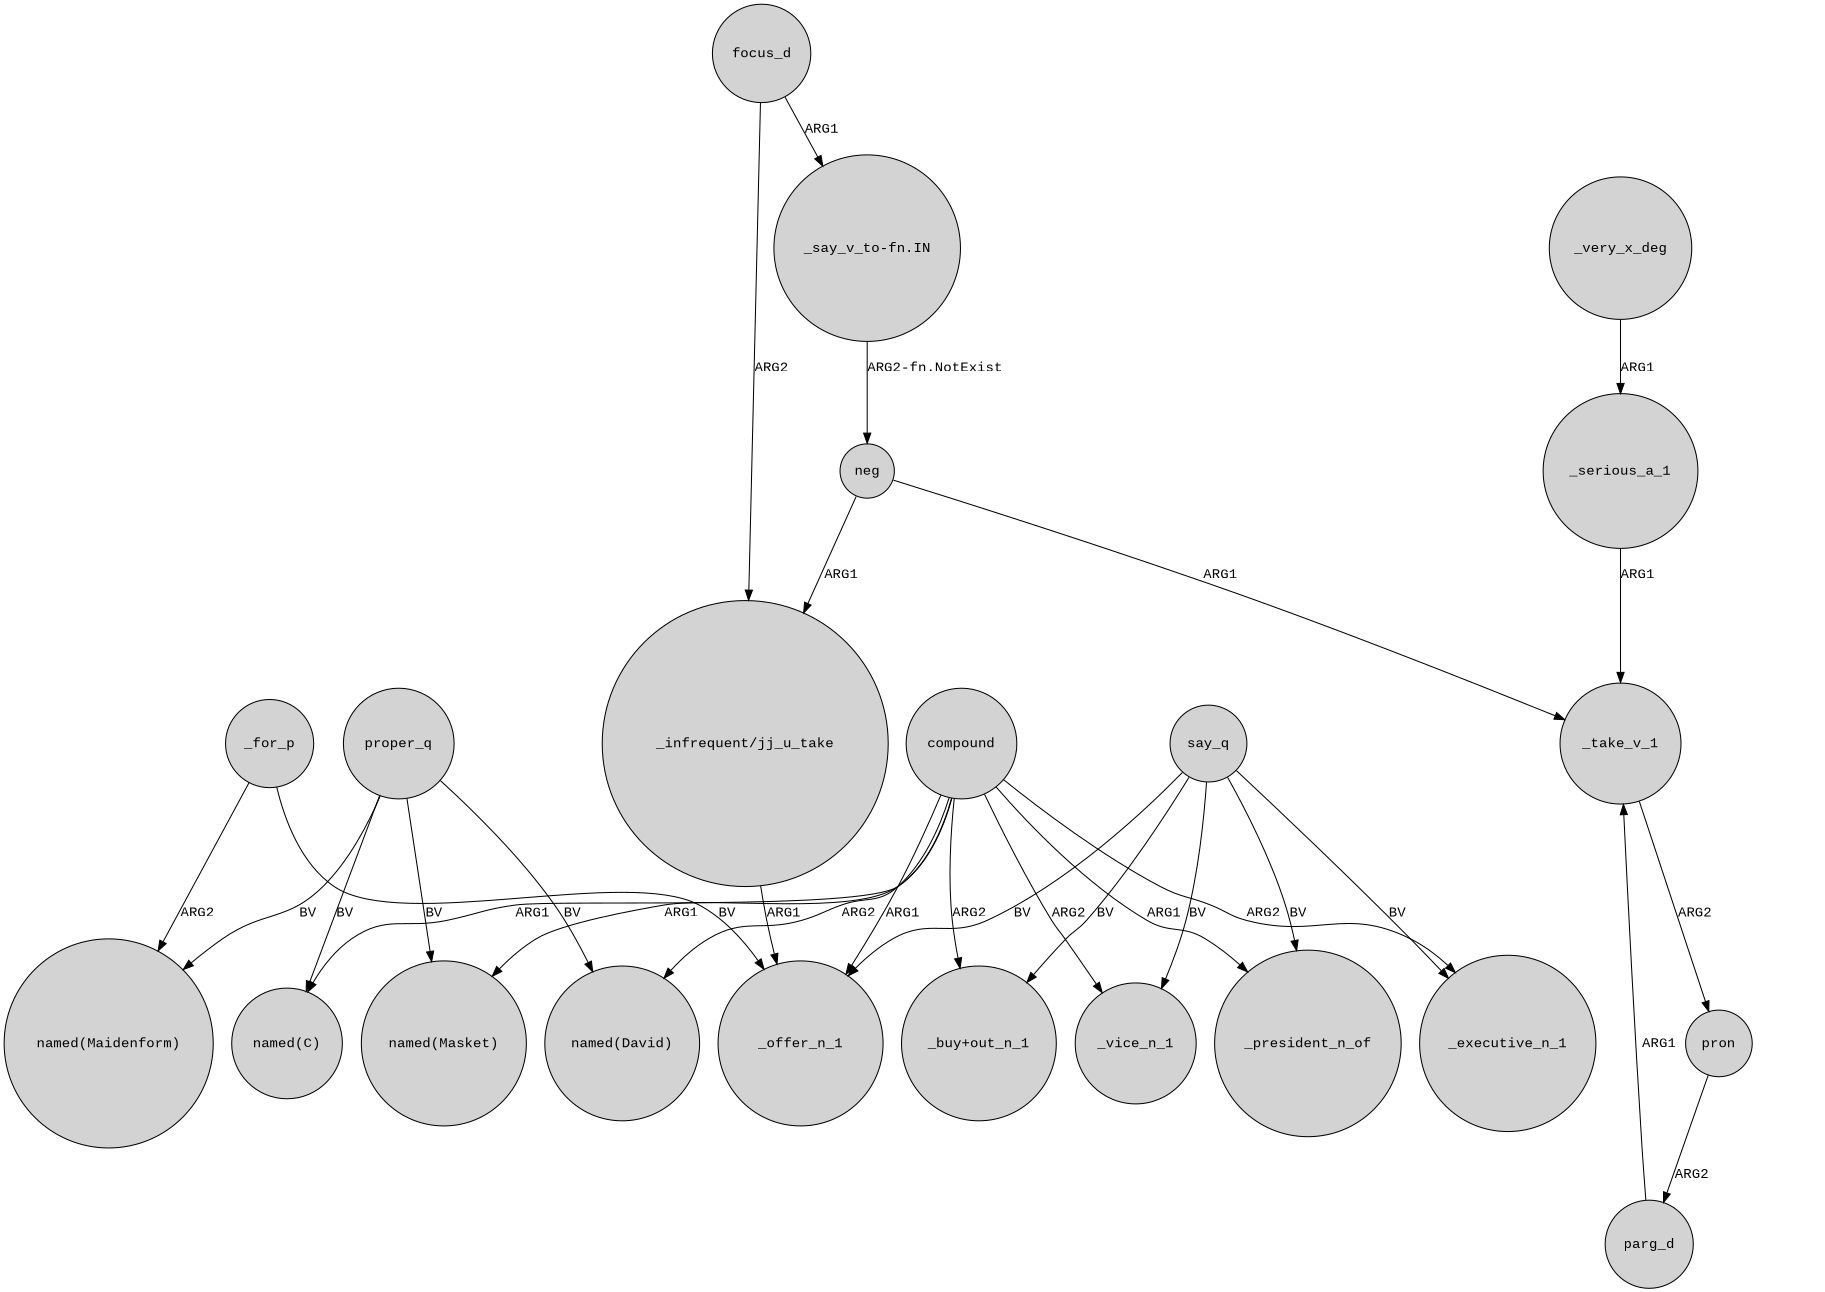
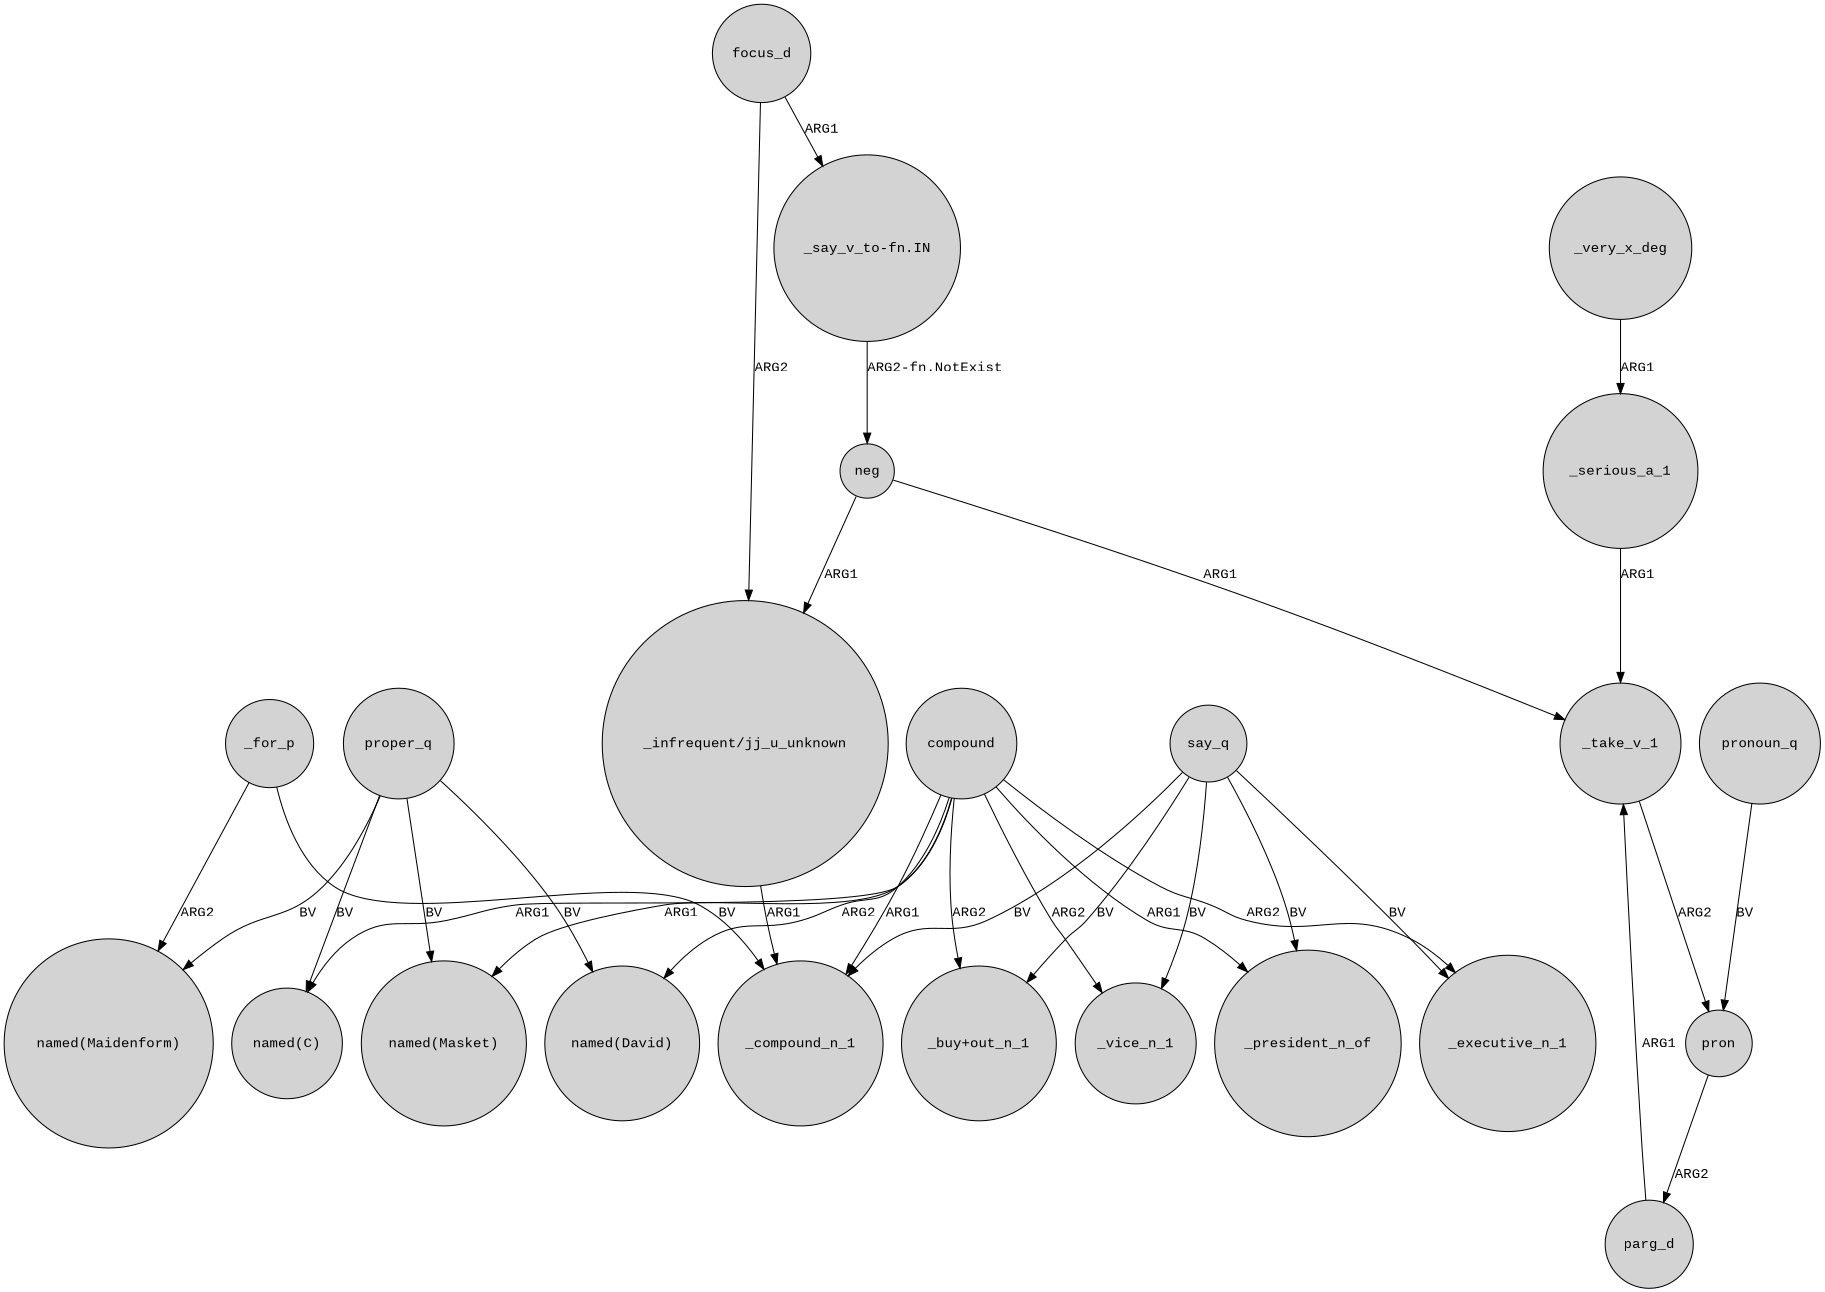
node "_infrequent/jj_u_take": label "_infrequent/jj_u_take" -> "_infrequent/jj_u_unknown"
node "pronoun_q": added
node "_offer_n_1": label "_offer_n_1" -> "_compound_n_1"
